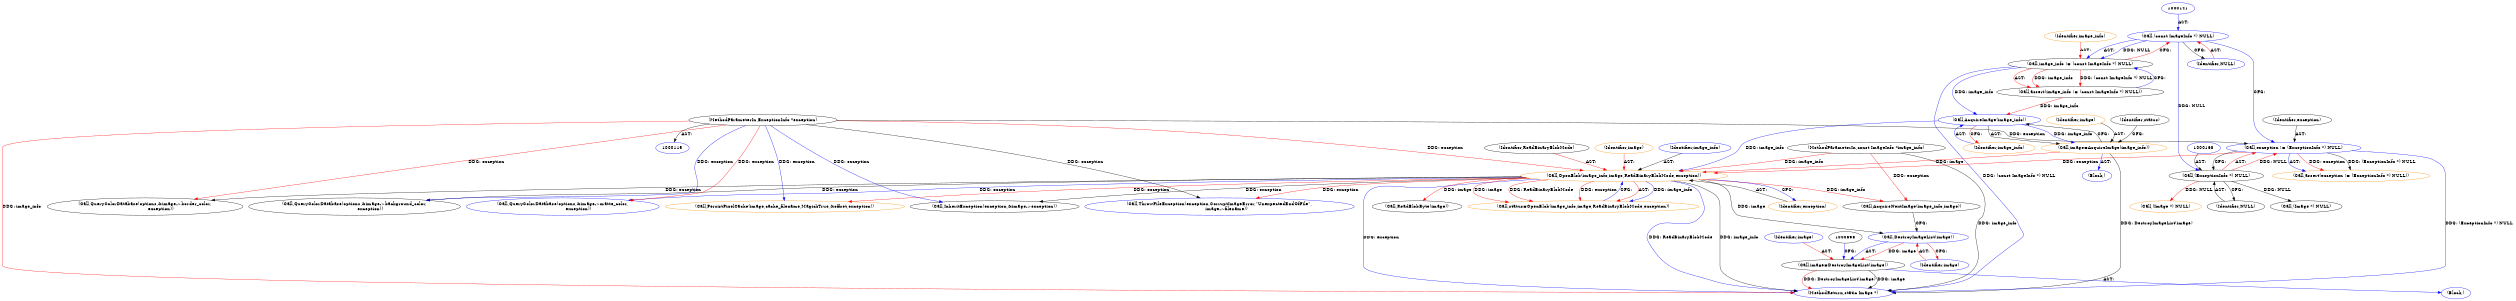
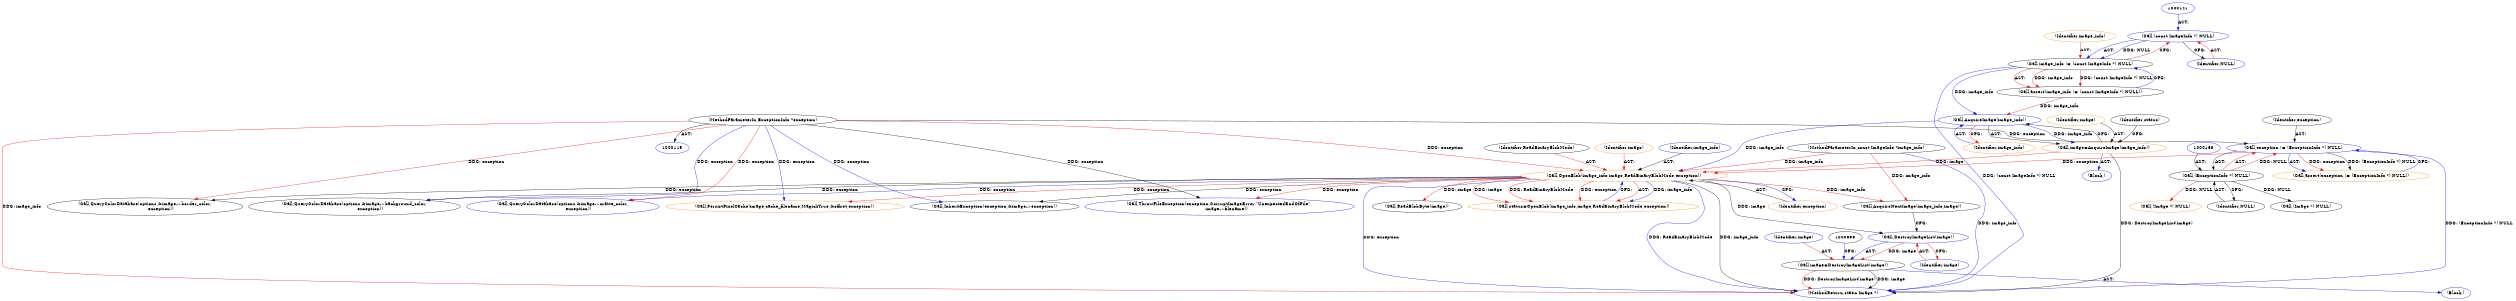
edge "(Call,(const ImageInfo *) NULL)" -> "(Call,exception != (ExceptionInfo *) NULL)": now "(Call,assert(exception != (ExceptionInfo *) NULL))" -> "(Call,exception != (ExceptionInfo *) NULL)"
edge "(Call,(const ImageInfo *) NULL)" -> "(Call,(ExceptionInfo *) NULL)": removed, label "DDG: NULL"
edge "(Call,exception != (ExceptionInfo *) NULL)" -> "(Call,(ExceptionInfo *) NULL)": label "CFG: " -> "AST: "
edge "(MethodParameterIn,const ImageInfo *image_info)" -> "(Call,AcquireNextImage(image_info,image))": label "DDG: exception" -> "DDG: image_info"
edge "(MethodParameterIn,const ImageInfo *image_info)" -> "(MethodReturn,static Image *)": color black -> blue
